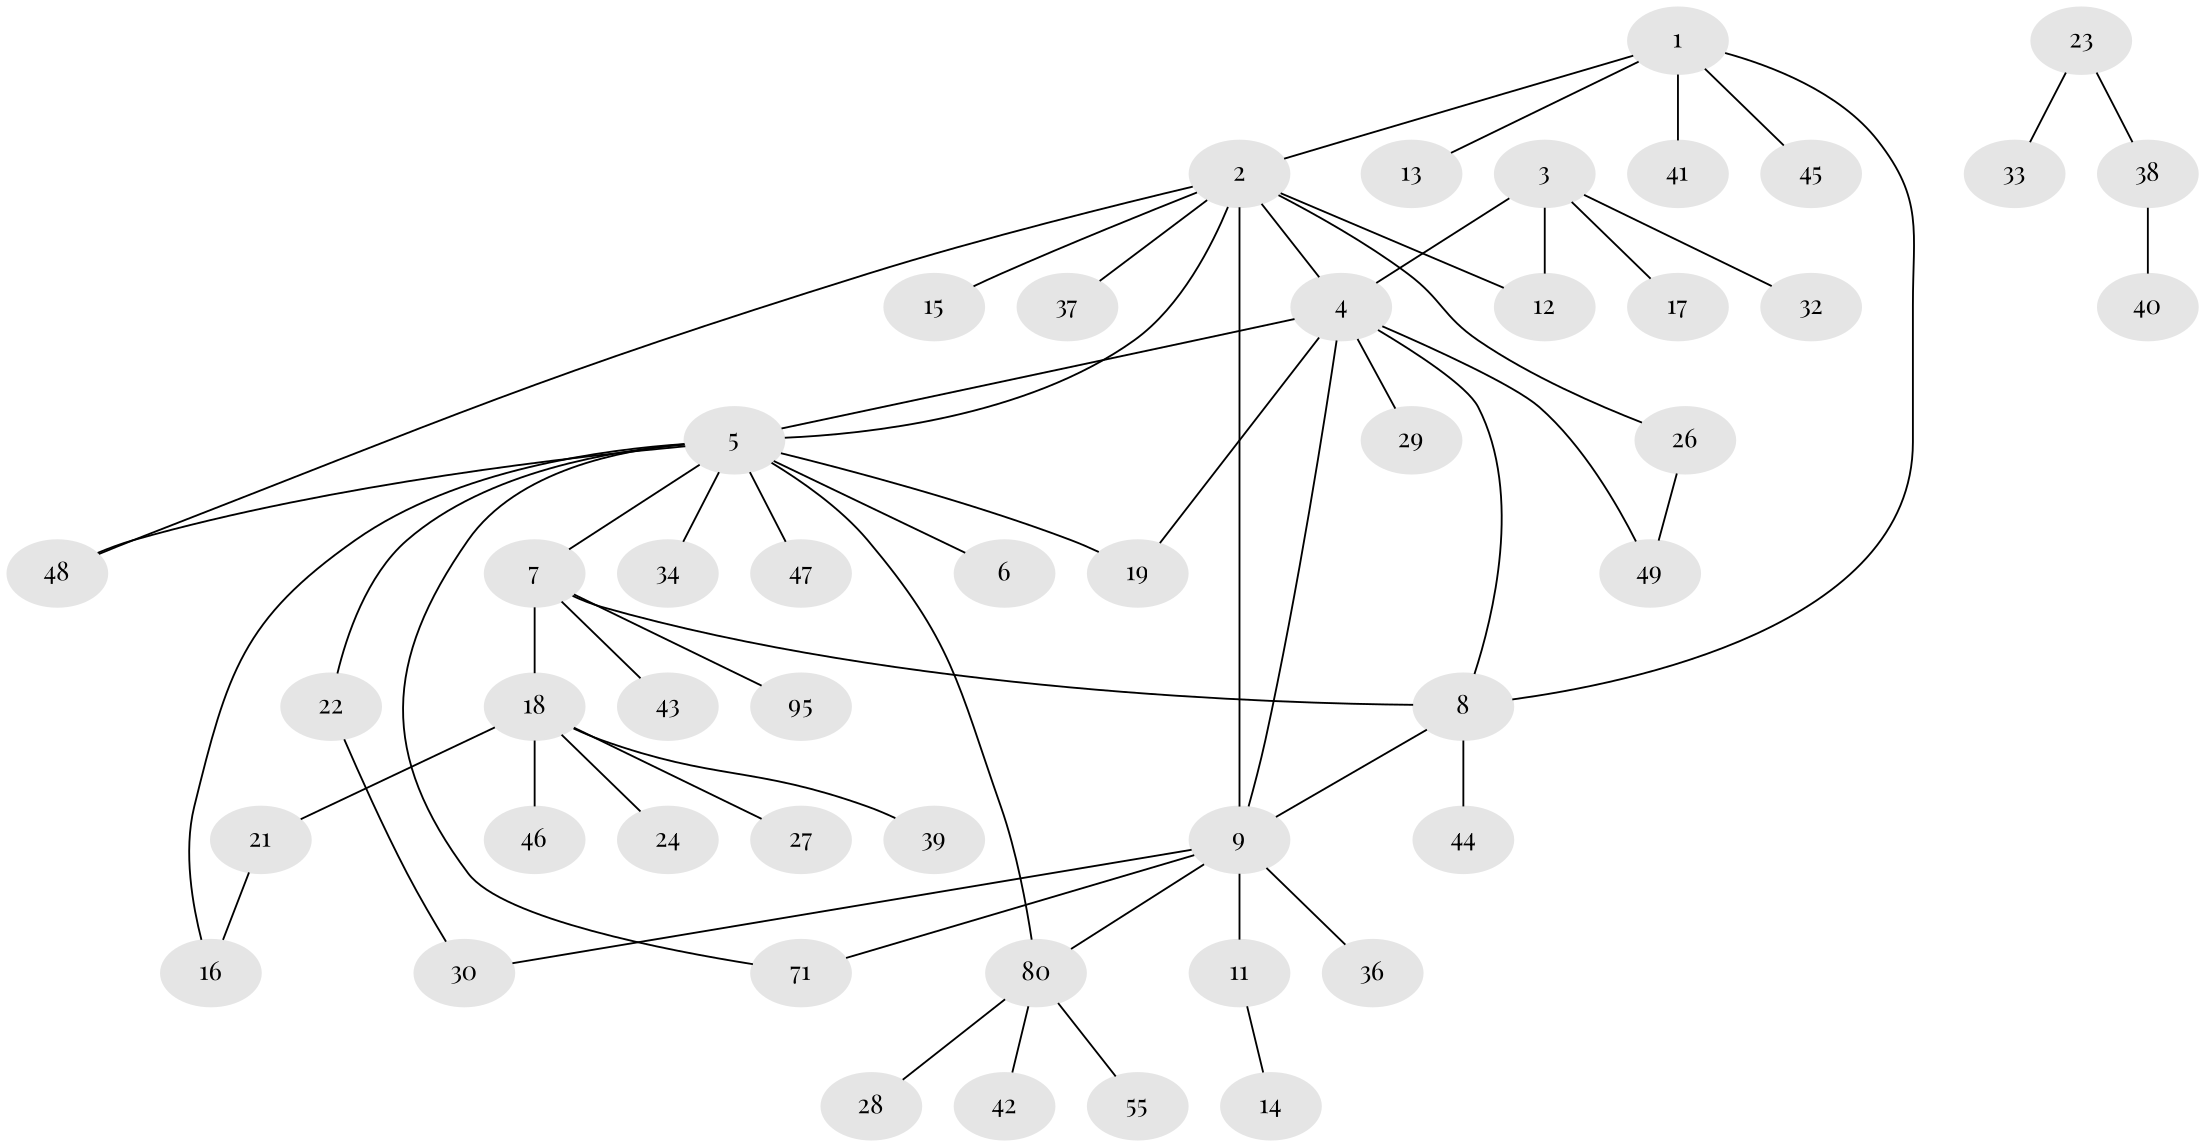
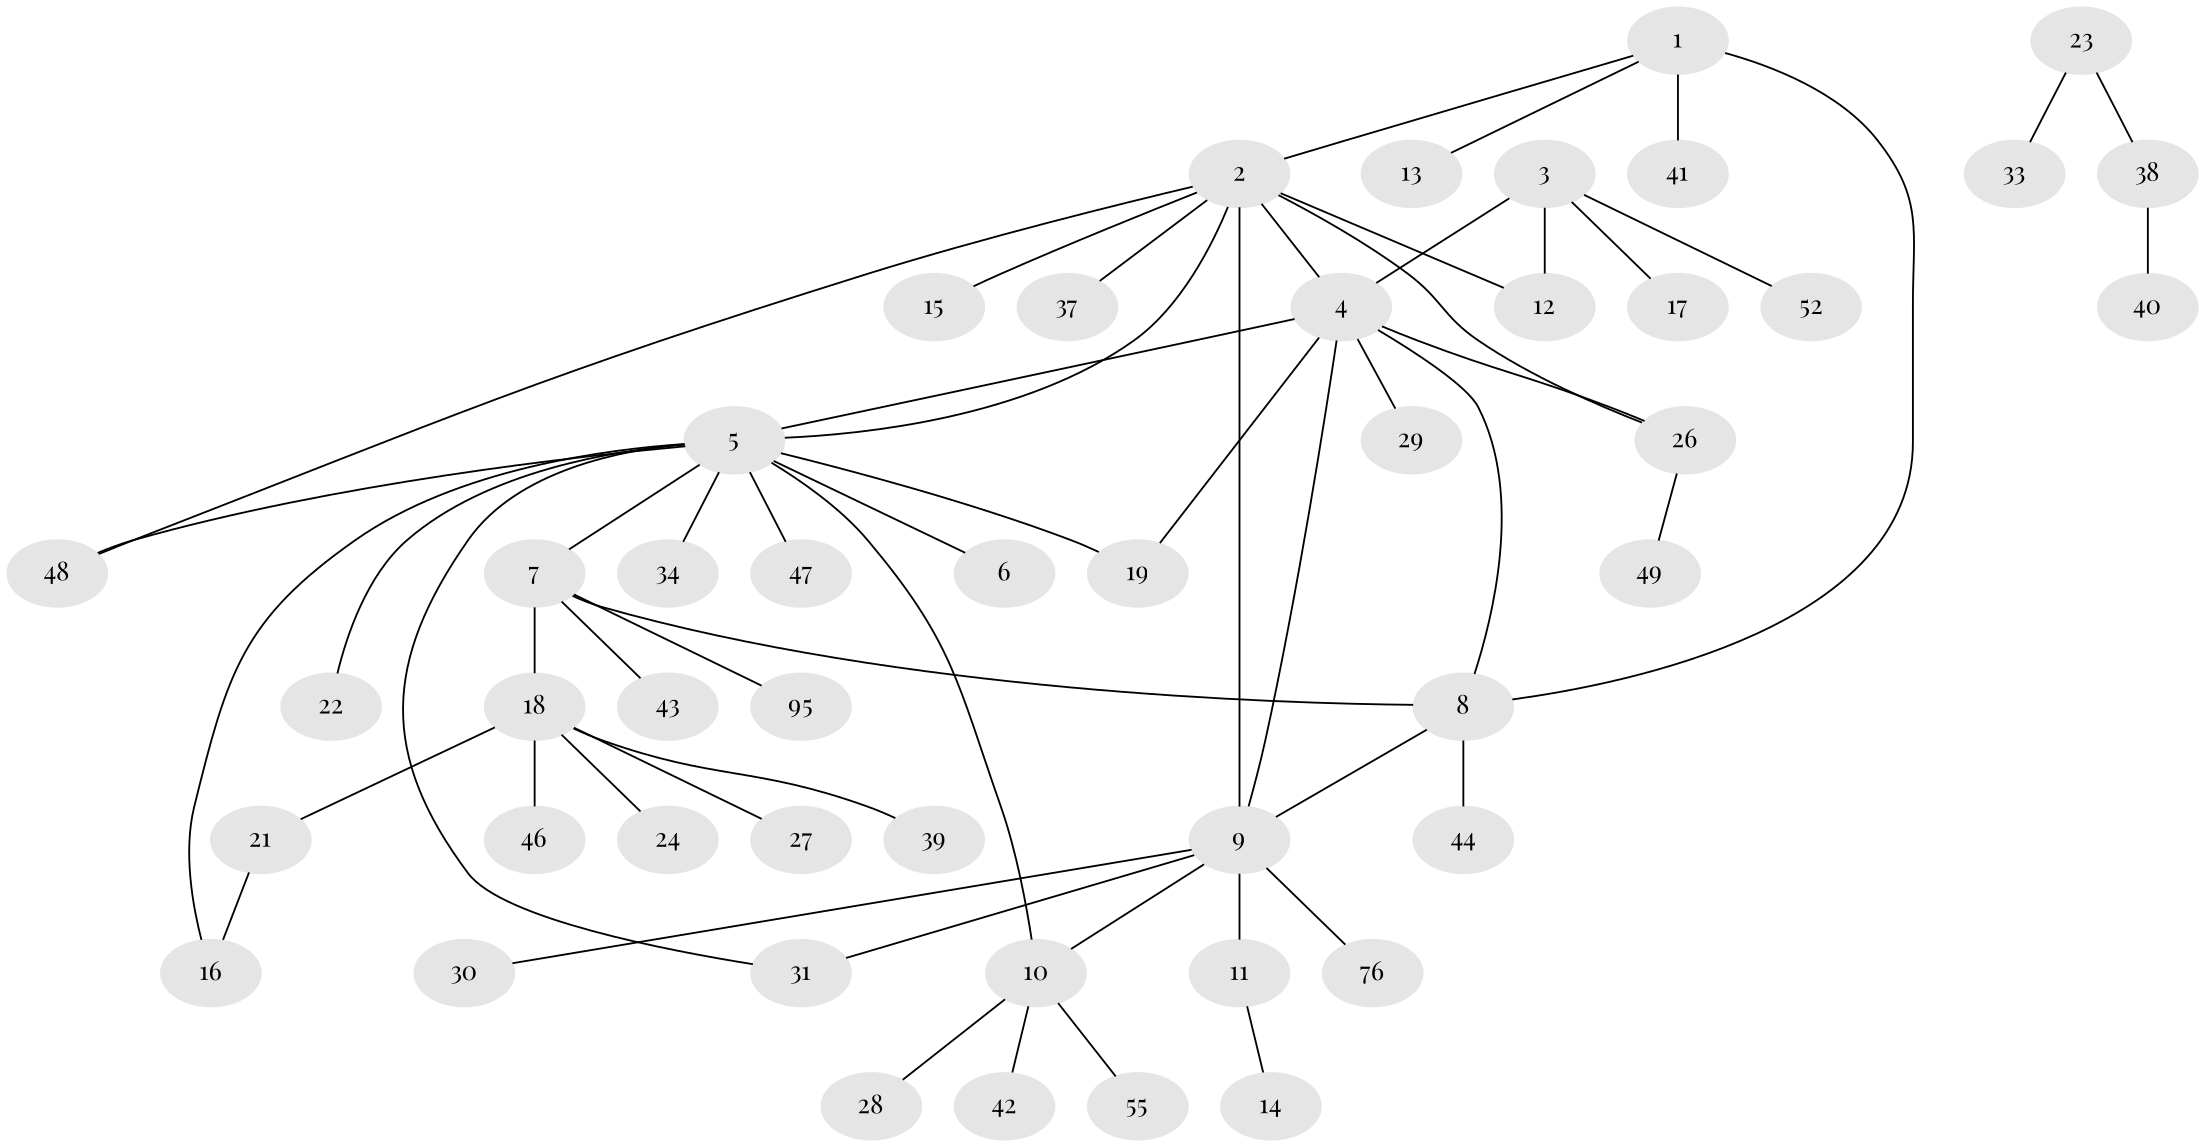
node "45": removed
node "32": label "32" -> "52"
edge "4" -- "49": now "4" -- "26"
edge "22" -- "30": removed
node "71": label "71" -> "31"
node "80": label "80" -> "10"
node "36": label "36" -> "76"
